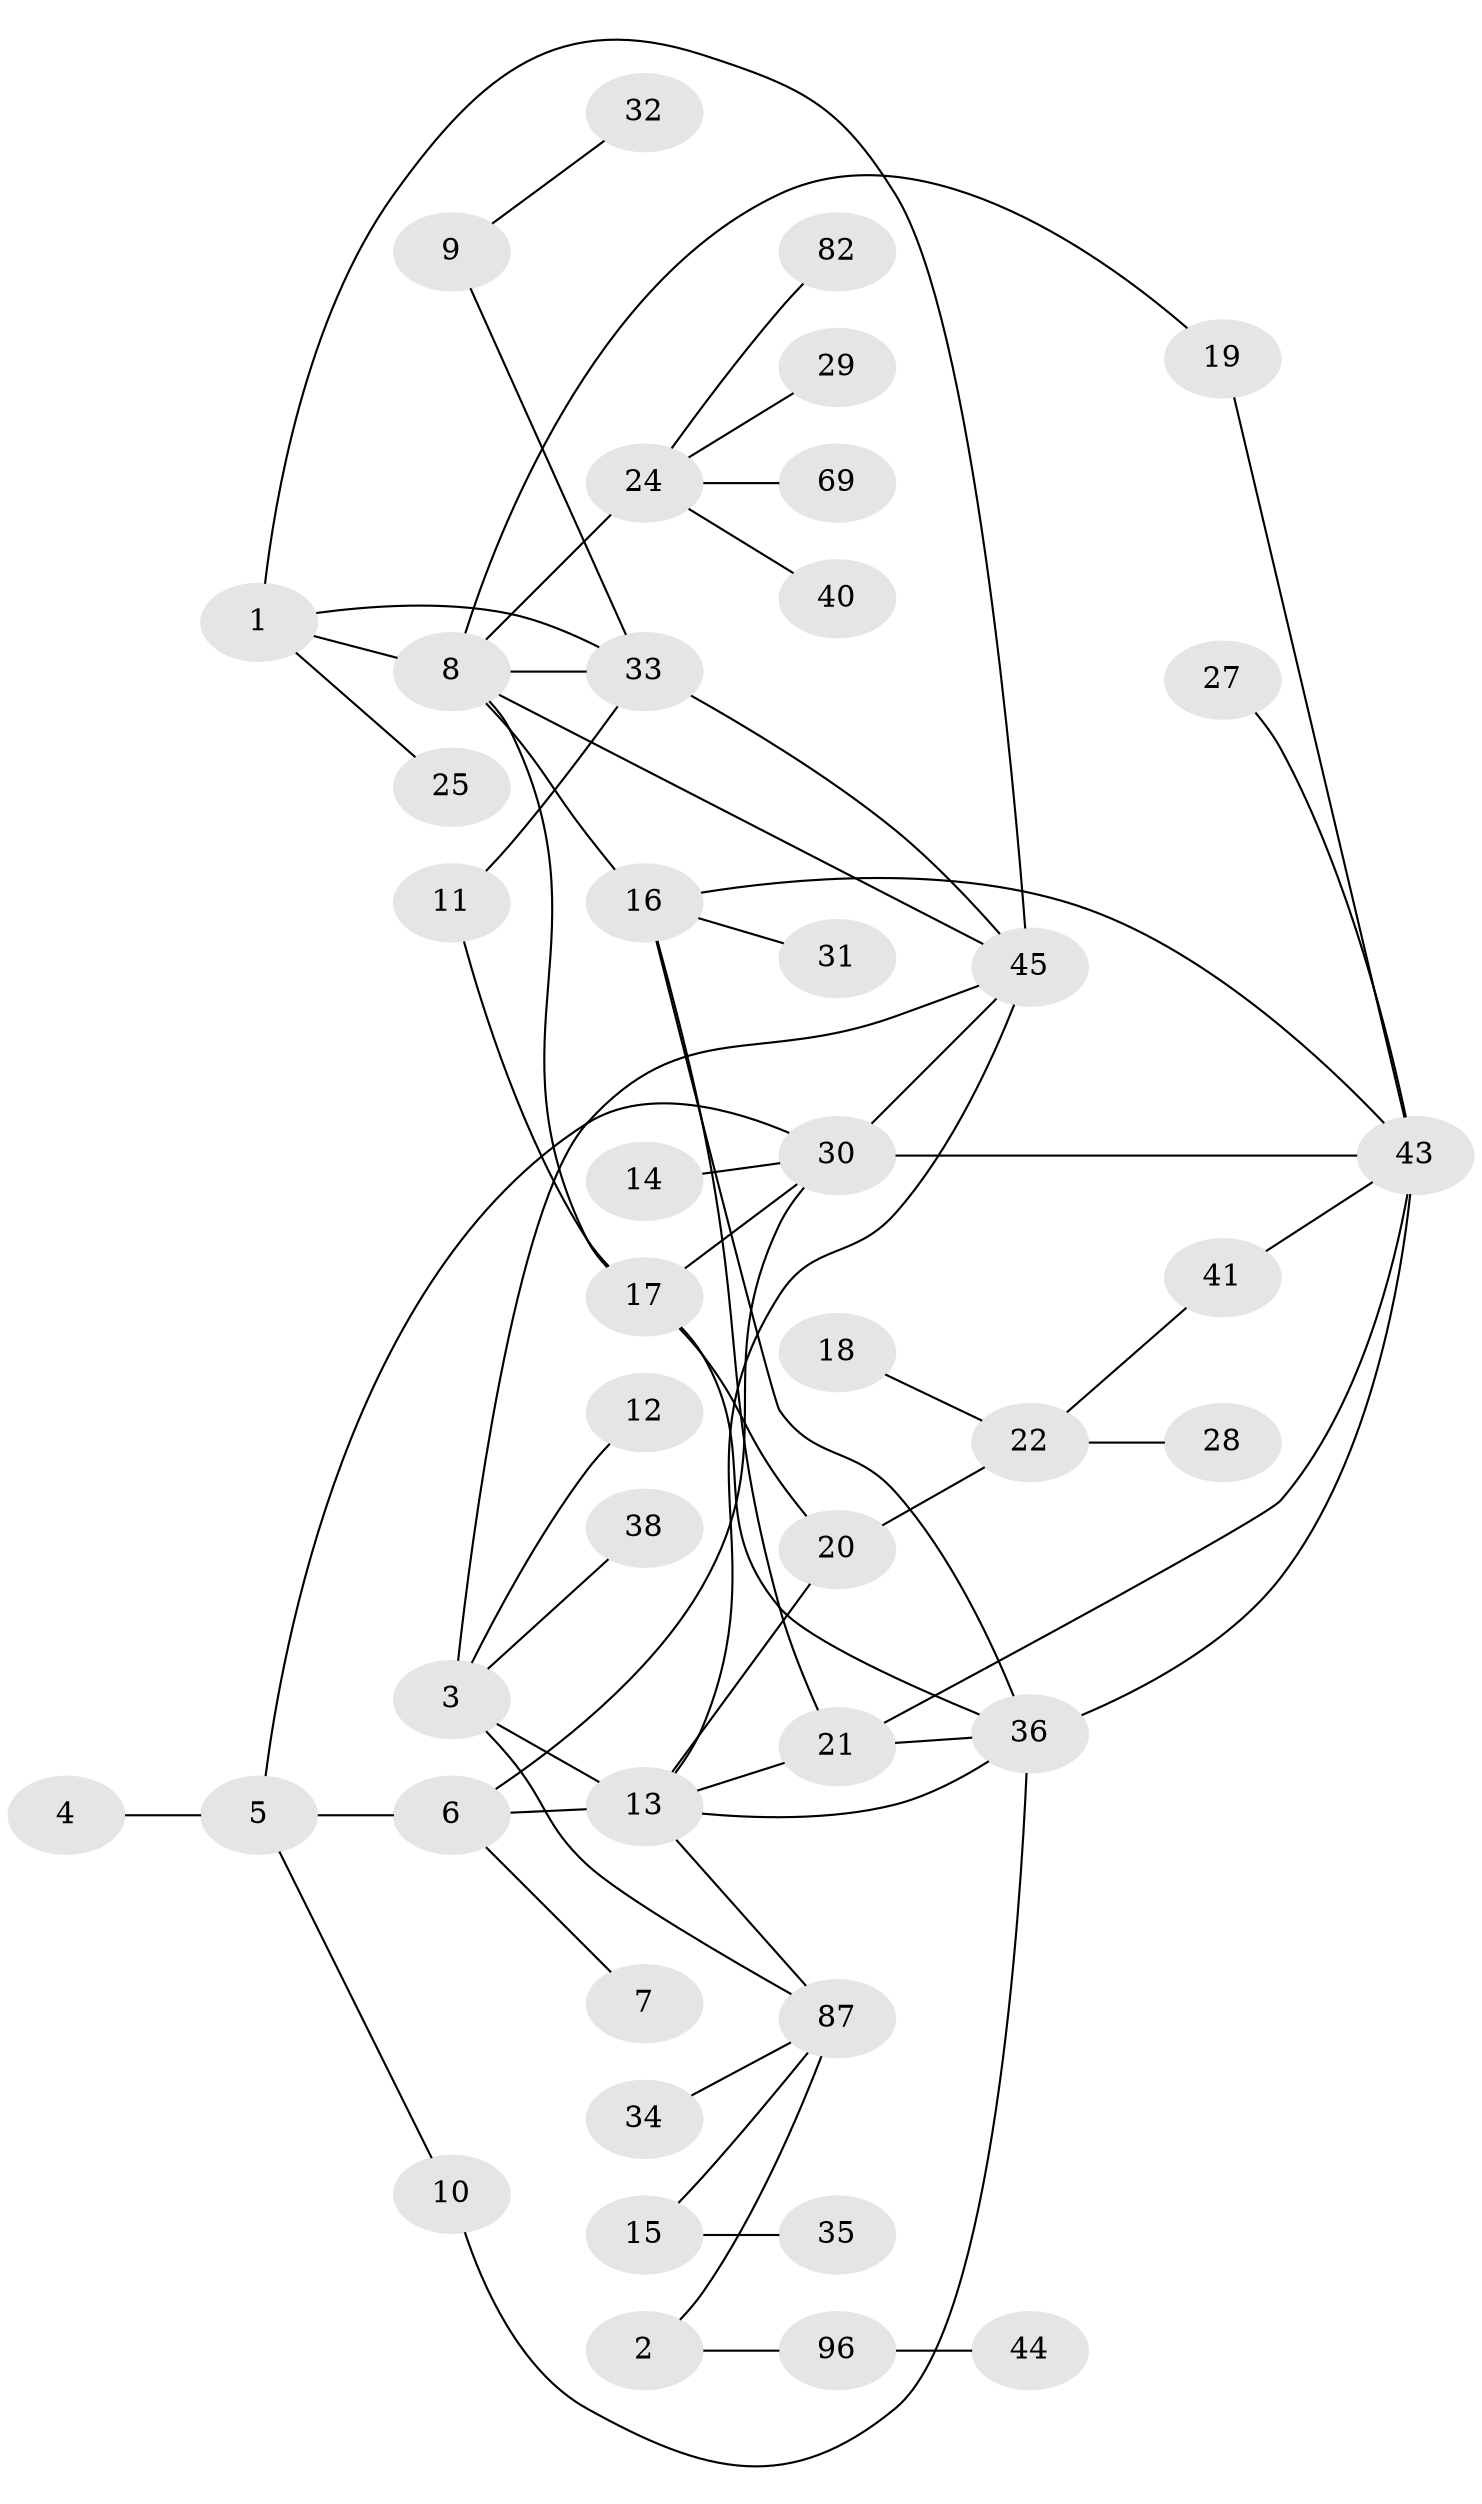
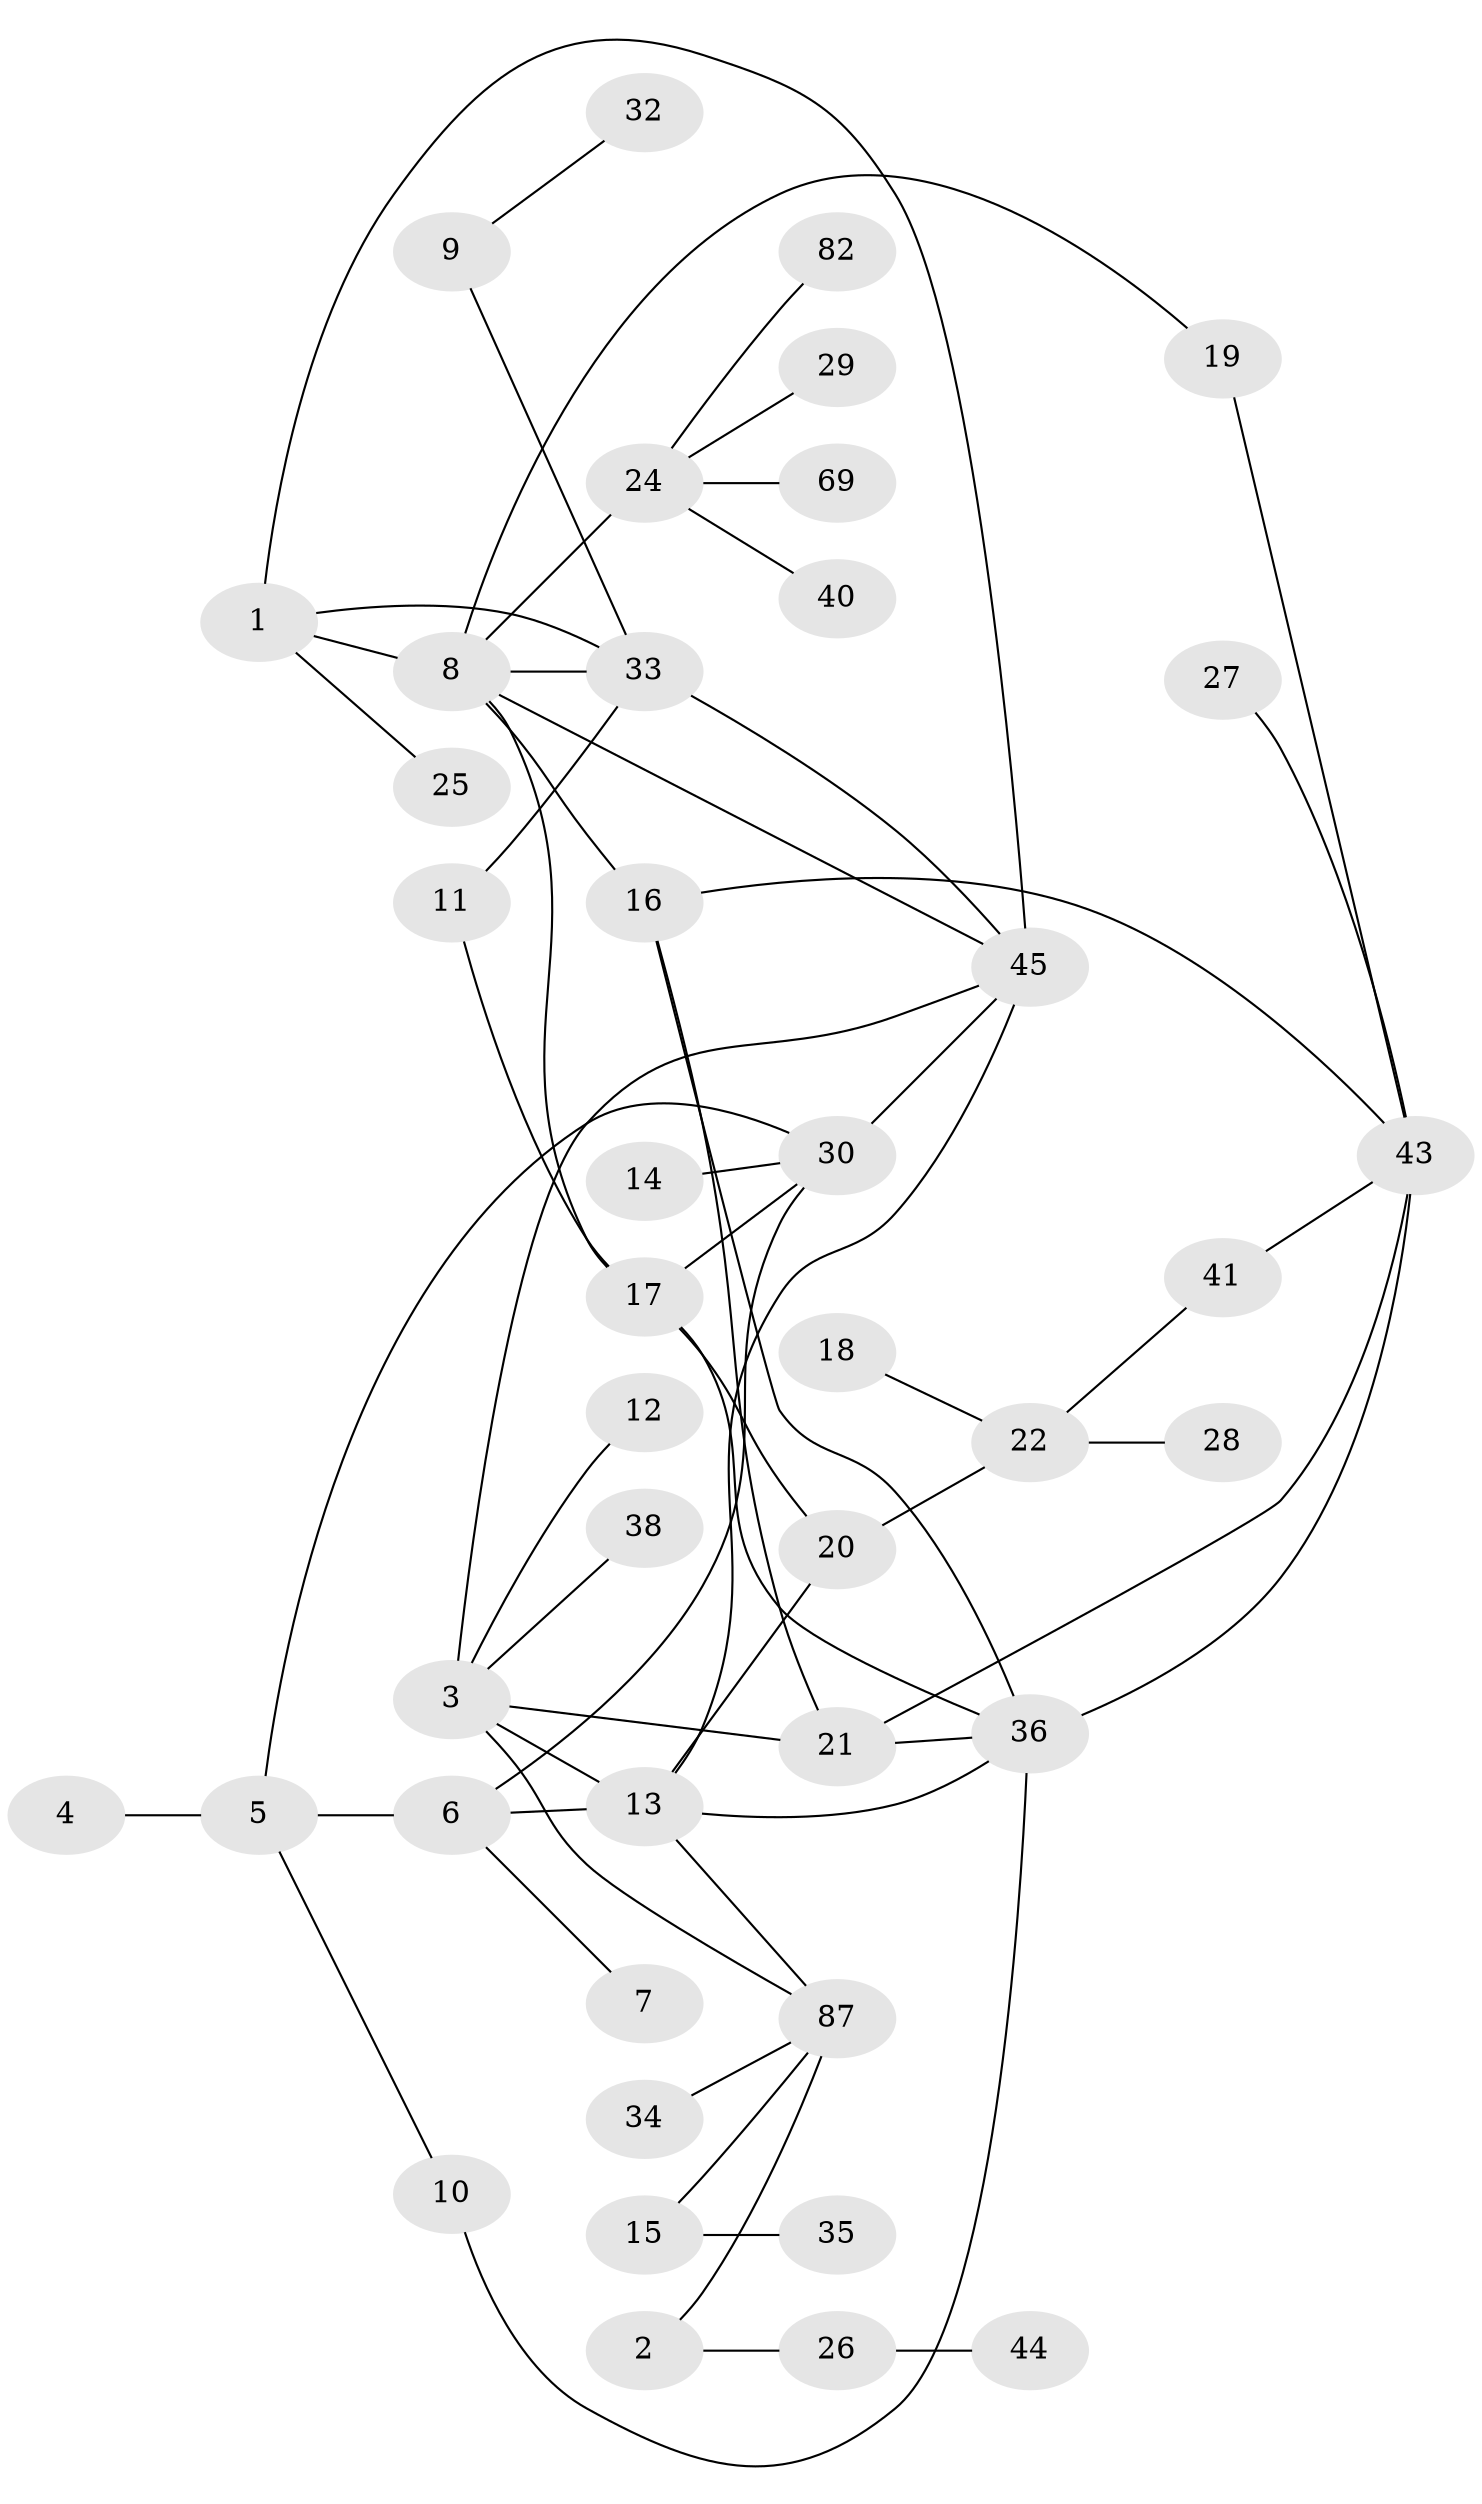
node "31": removed
edge "30" -- "43": removed
edge "21" -- "13": now "21" -- "3"
node "96": label "96" -> "26"
